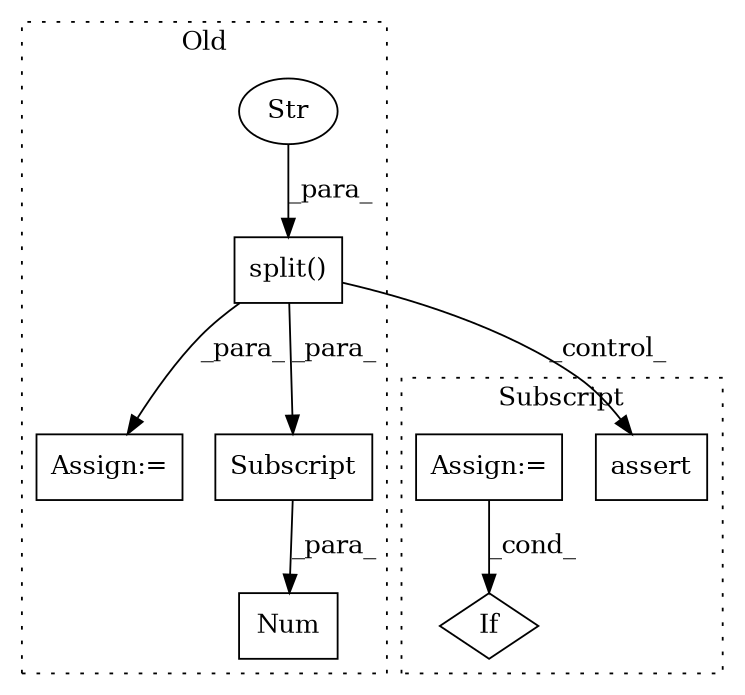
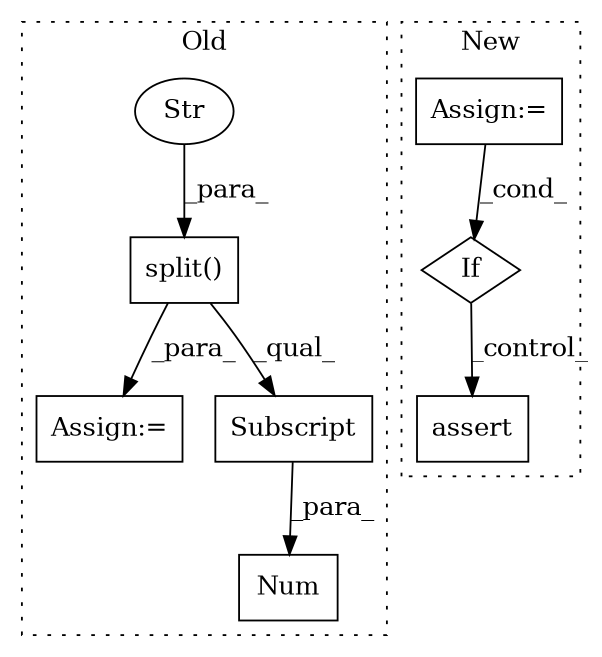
edge "split()" -> "assert": now "If" -> "assert"
edge "split()" -> "Subscript": label "_para_" -> "_qual_"
cluster "Subscript": label "Subscript" -> "New"
